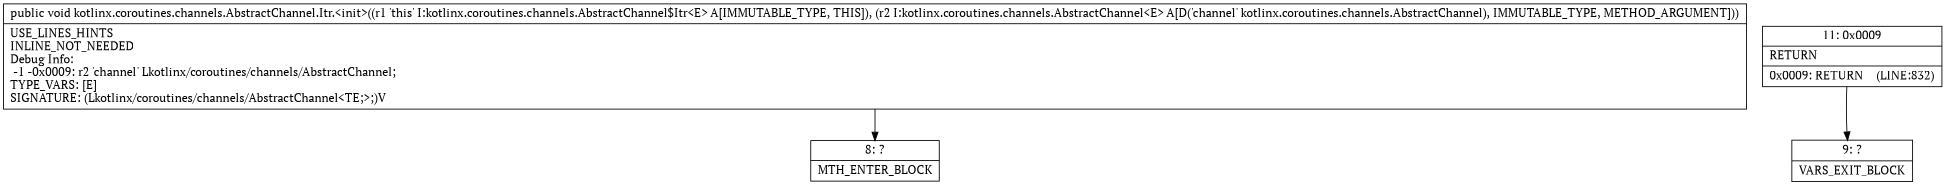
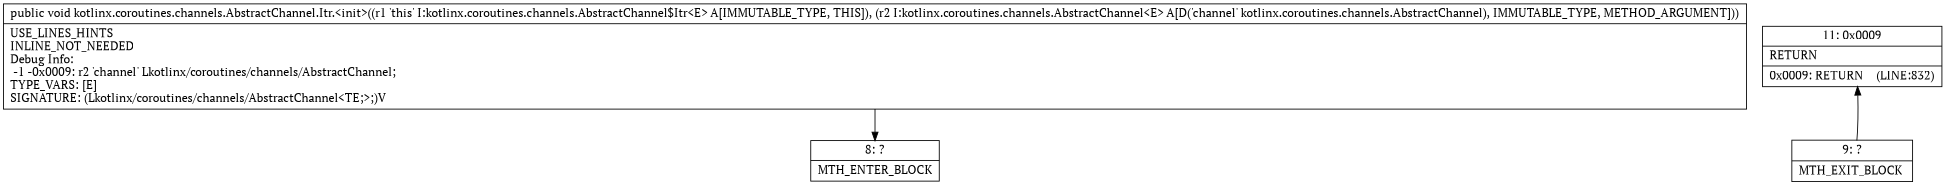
edge "11: 0x0009" -> "9: ?": reversed
node "9: ?": text "VARS_EXIT_BLOCK" -> "MTH_EXIT_BLOCK"
